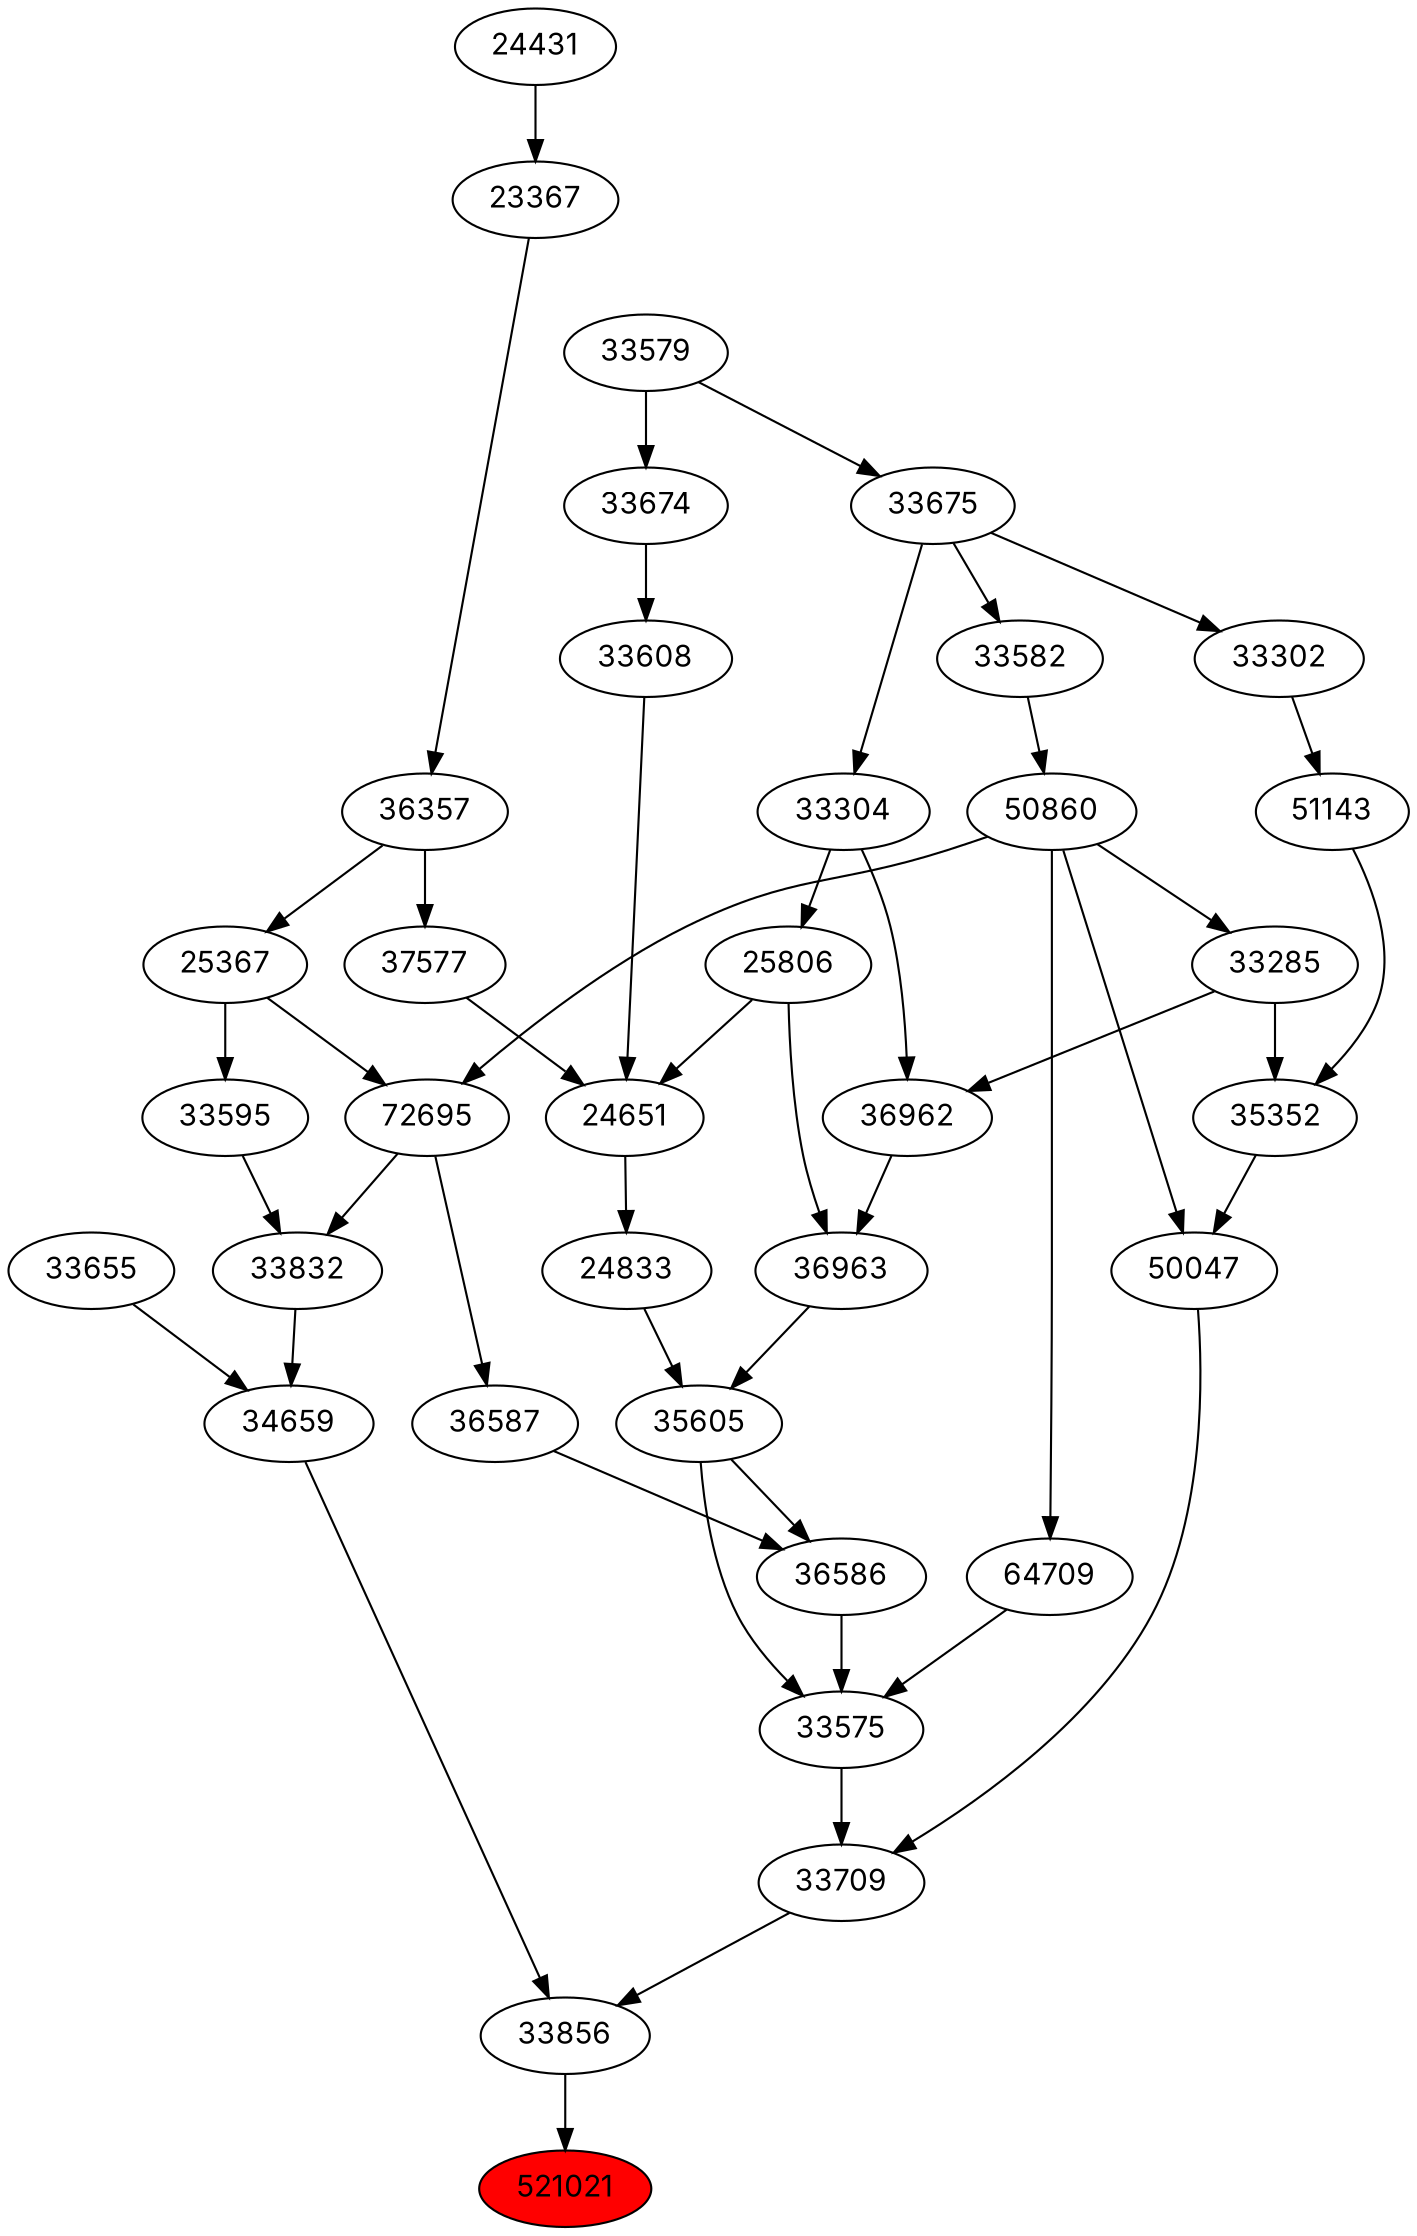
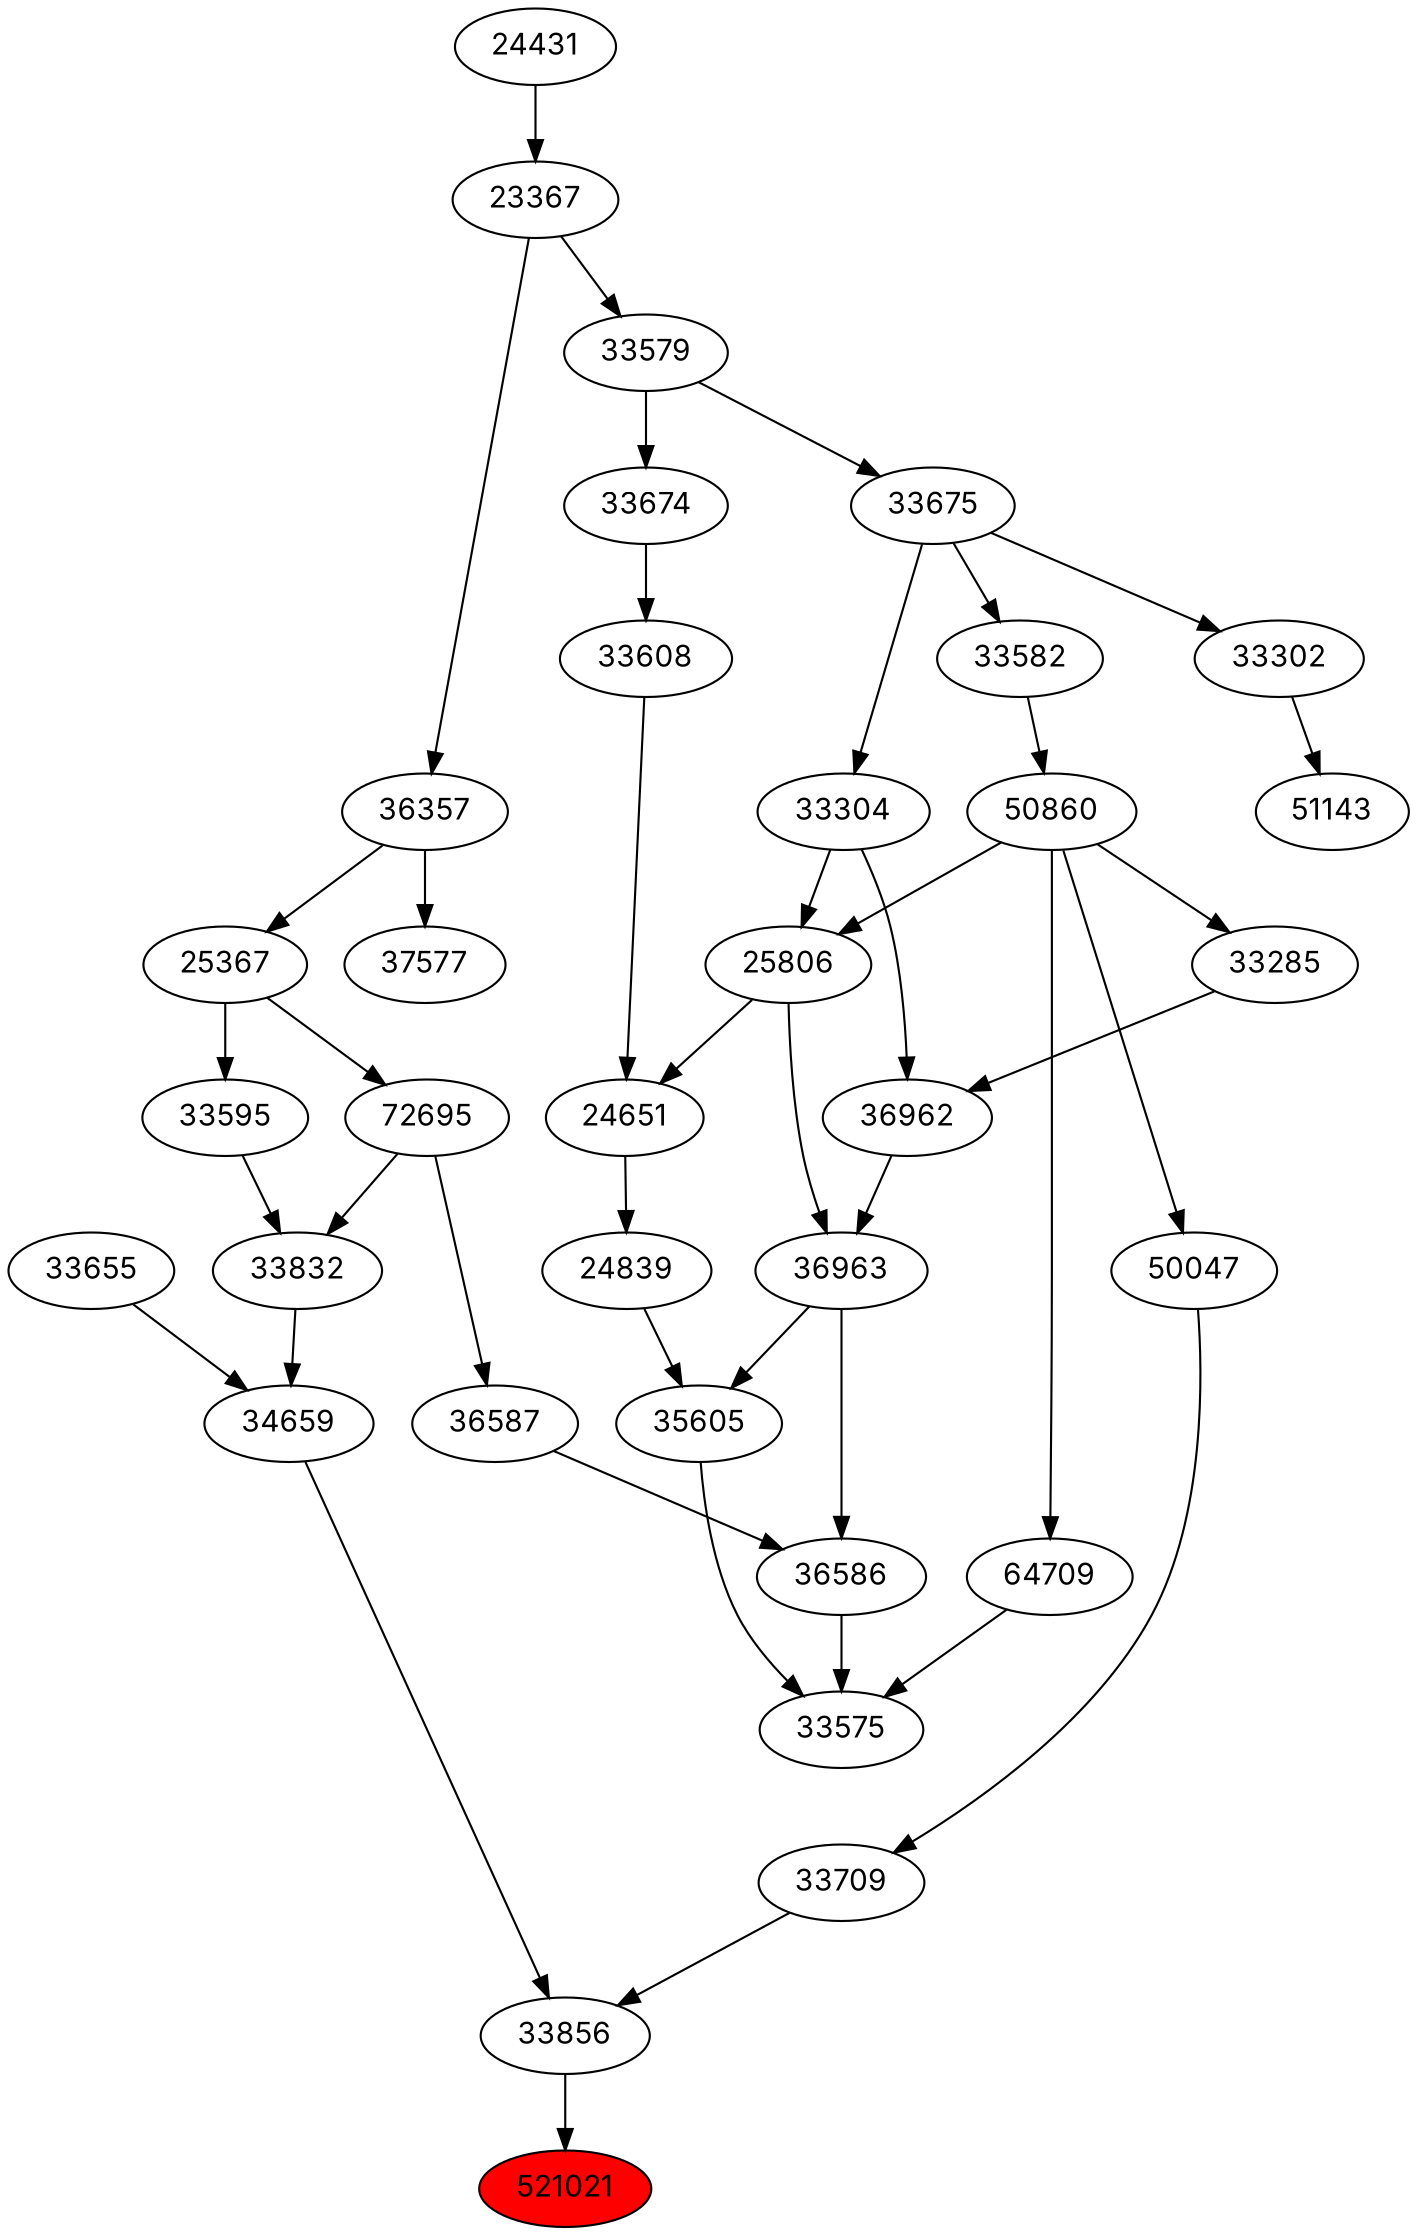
edge "23367" -> "33579": added
edge "50860" -> "72695": now "50860" -> "25806"
edge "37577" -> "24651": removed
node "35352": removed
node "24833": label "24833" -> "24839"
edge "35605" -> "36586": now "36963" -> "36586"
edge "33575" -> "33709": removed
